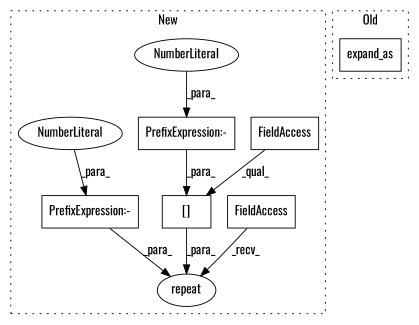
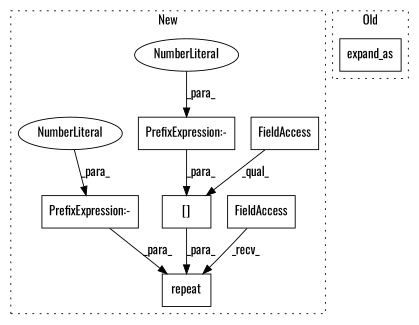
node "repeat": shape ellipse -> box
